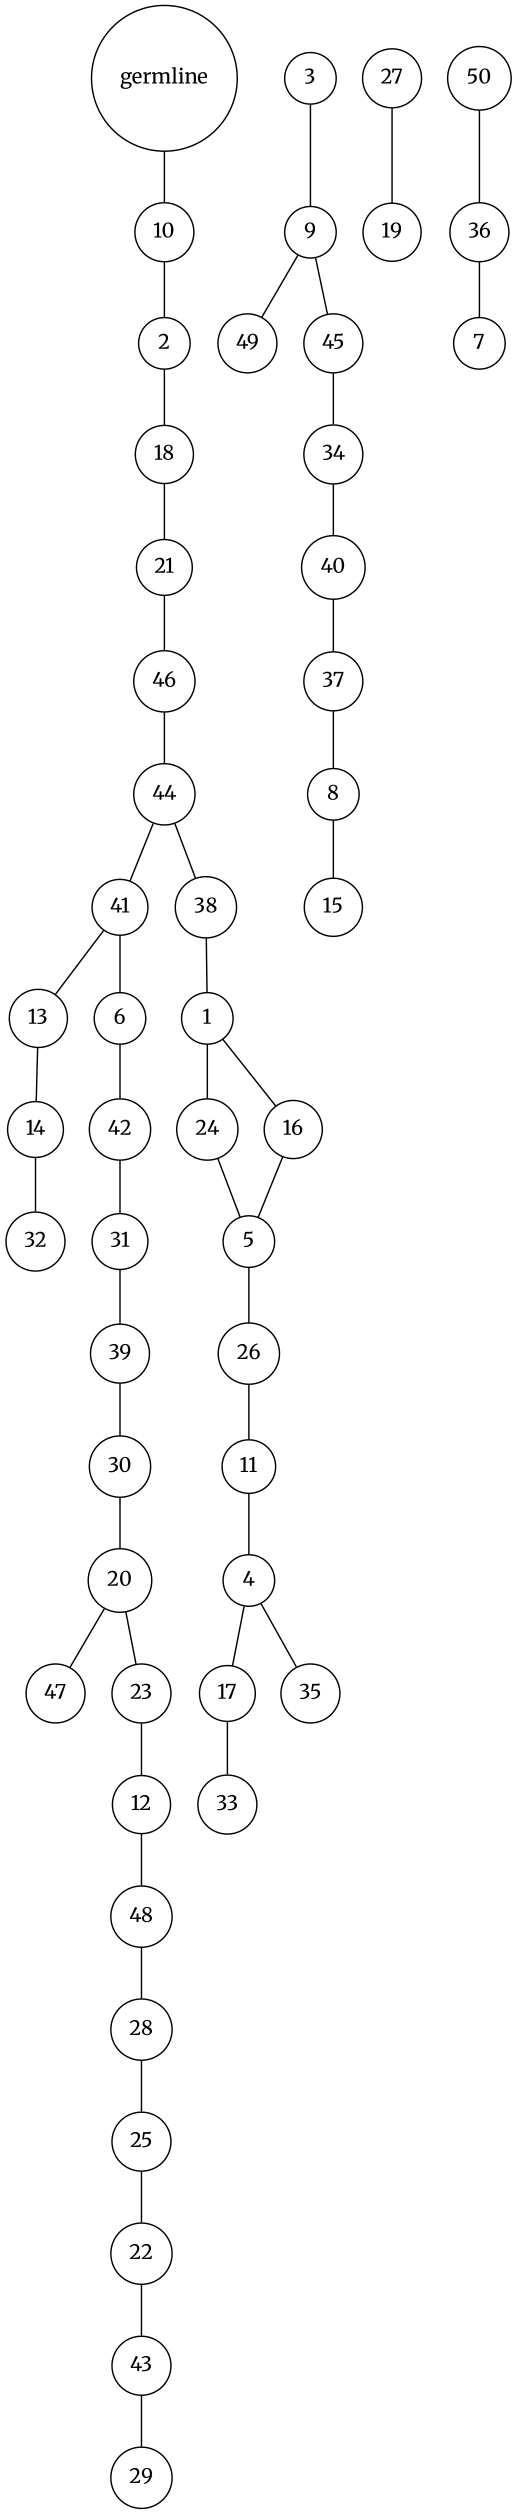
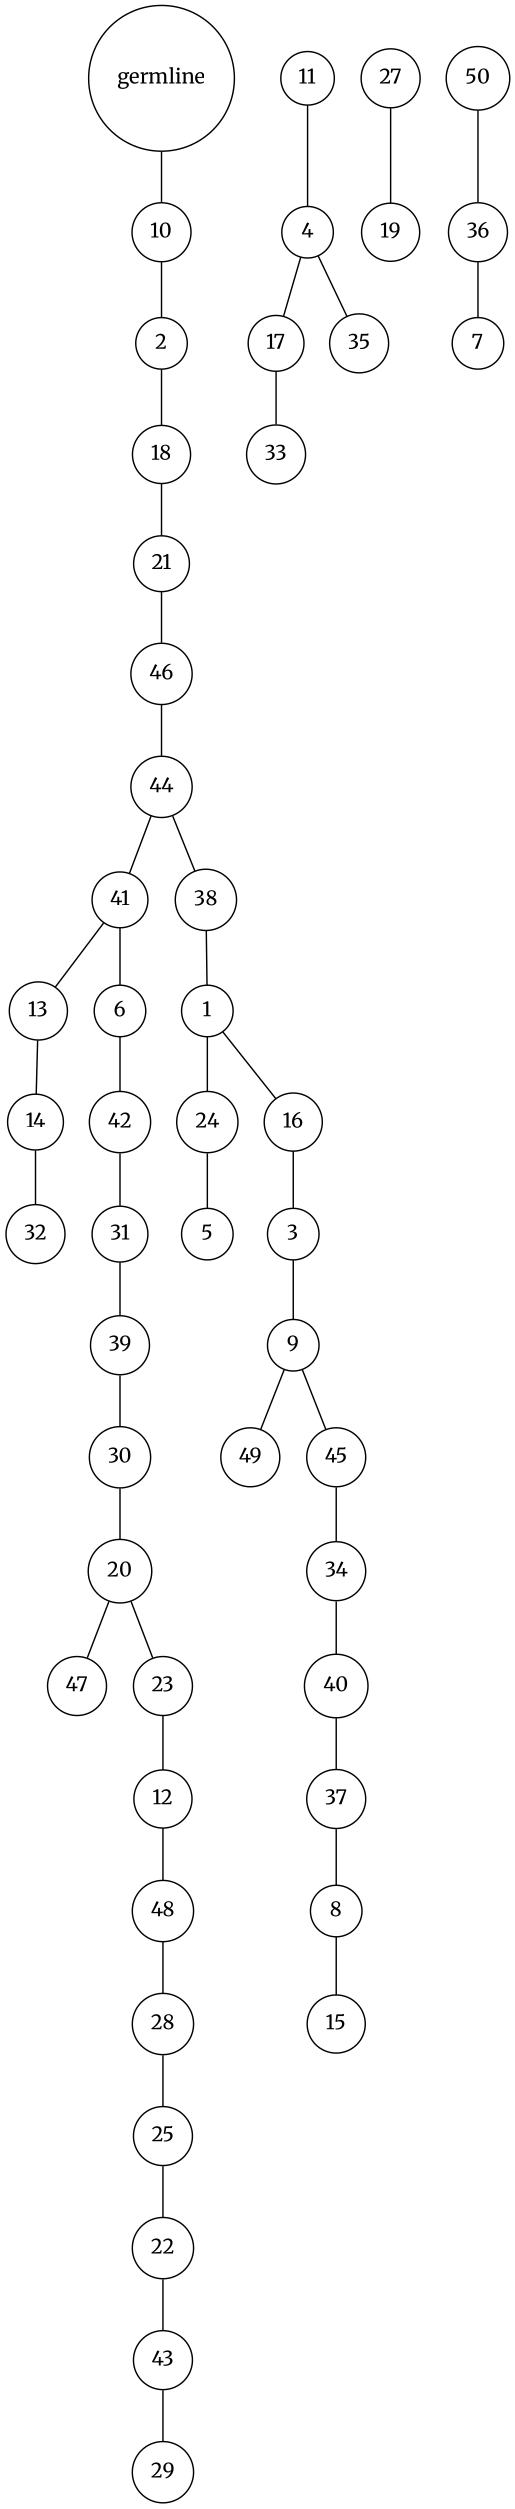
edge "16" -- "5": now "16" -- "3"
node "26": removed
